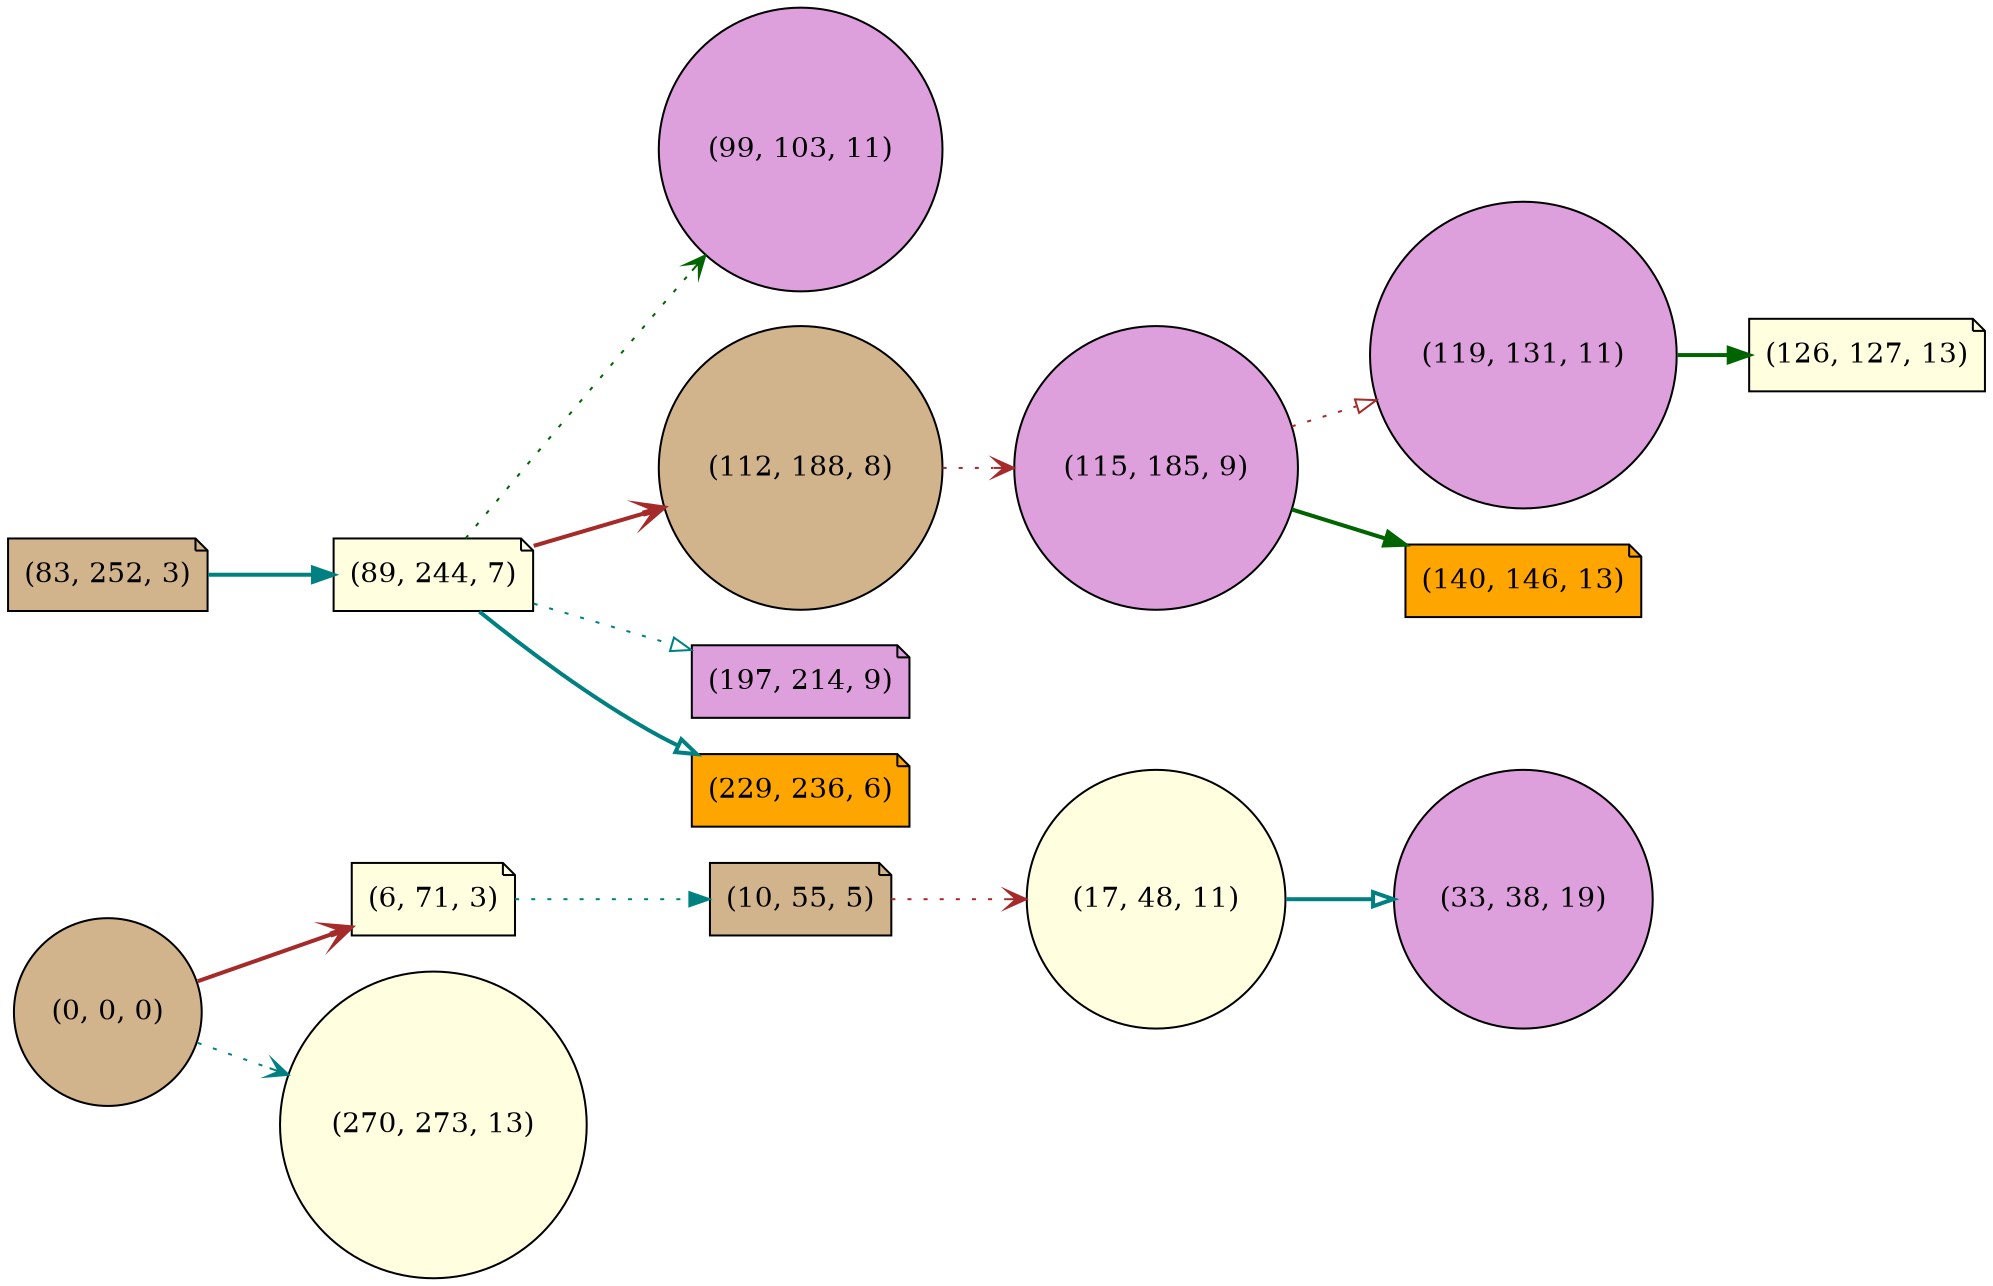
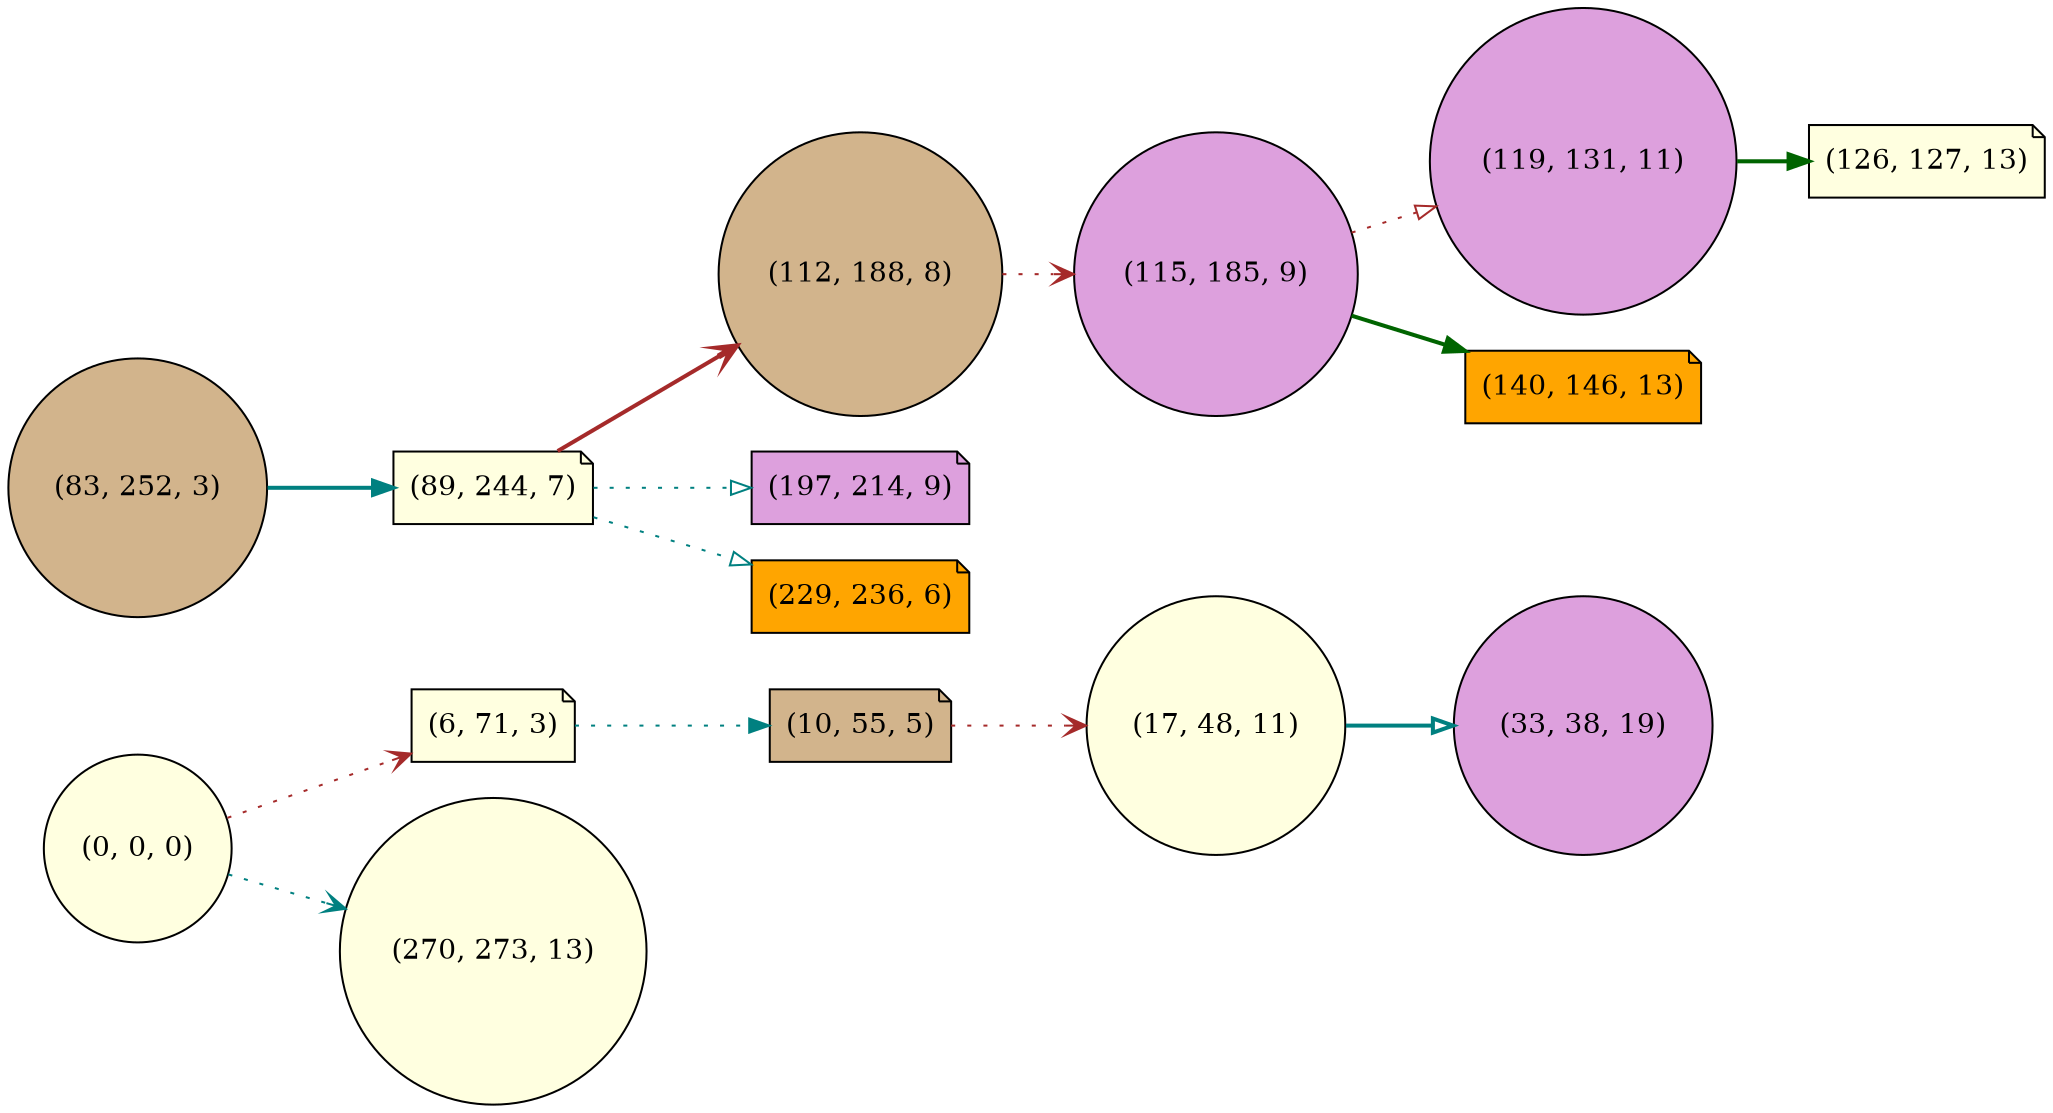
node "(99, 103, 11)": removed
node "(83, 252, 3)": shape note -> circle
edge "(89, 244, 7)" -> "(229, 236, 6)": style bold -> dotted
edge "(0, 0, 0)" -> "(6, 71, 3)": style bold -> dotted
node "(0, 0, 0)": fillcolor tan -> lightyellow
